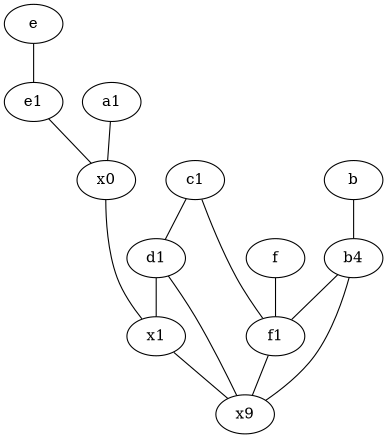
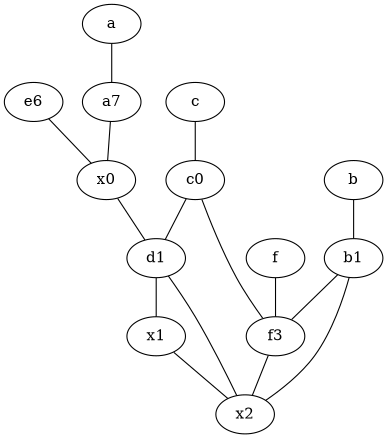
node "e": removed
node "a": added
node "e1": label "e1" -> "e6"
node "a1": label "a1" -> "a7"
node "c": added
node "c1": label "c1" -> "c0"
node "b4": label "b4" -> "b1"
edge "x0" -- "x1": now "x0" -- "d1"
node "f1": label "f1" -> "f3"
node "x9": label "x9" -> "x2"
